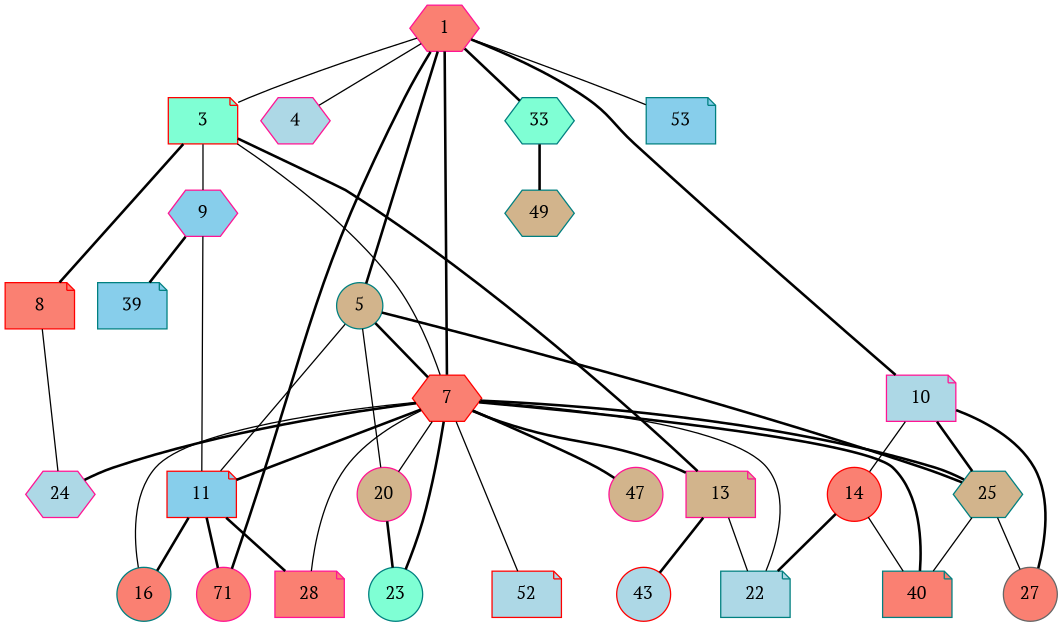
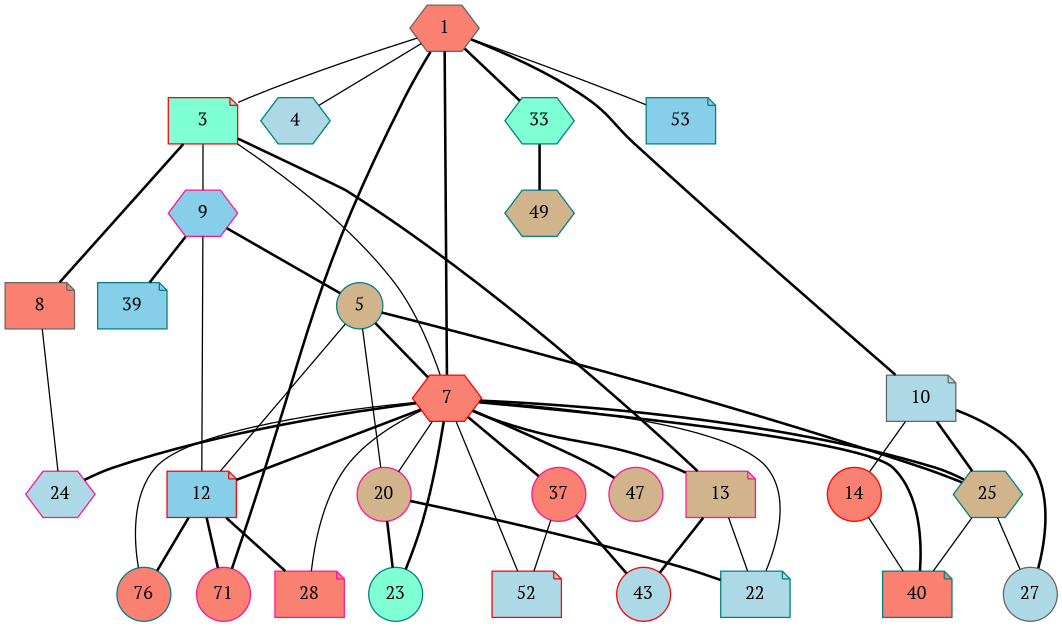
node "1": color deeppink -> gray40
node "4": color deeppink -> teal
edge "1" -- "5": now "9" -- "5"
node "8": color red -> gray40
node "10": color deeppink -> gray40
node "11": label "11" -> "12"
node "37": added
edge "14" -- "22": now "20" -- "22"
node "16": label "16" -> "76"
node "27": fillcolor salmon -> lightblue
